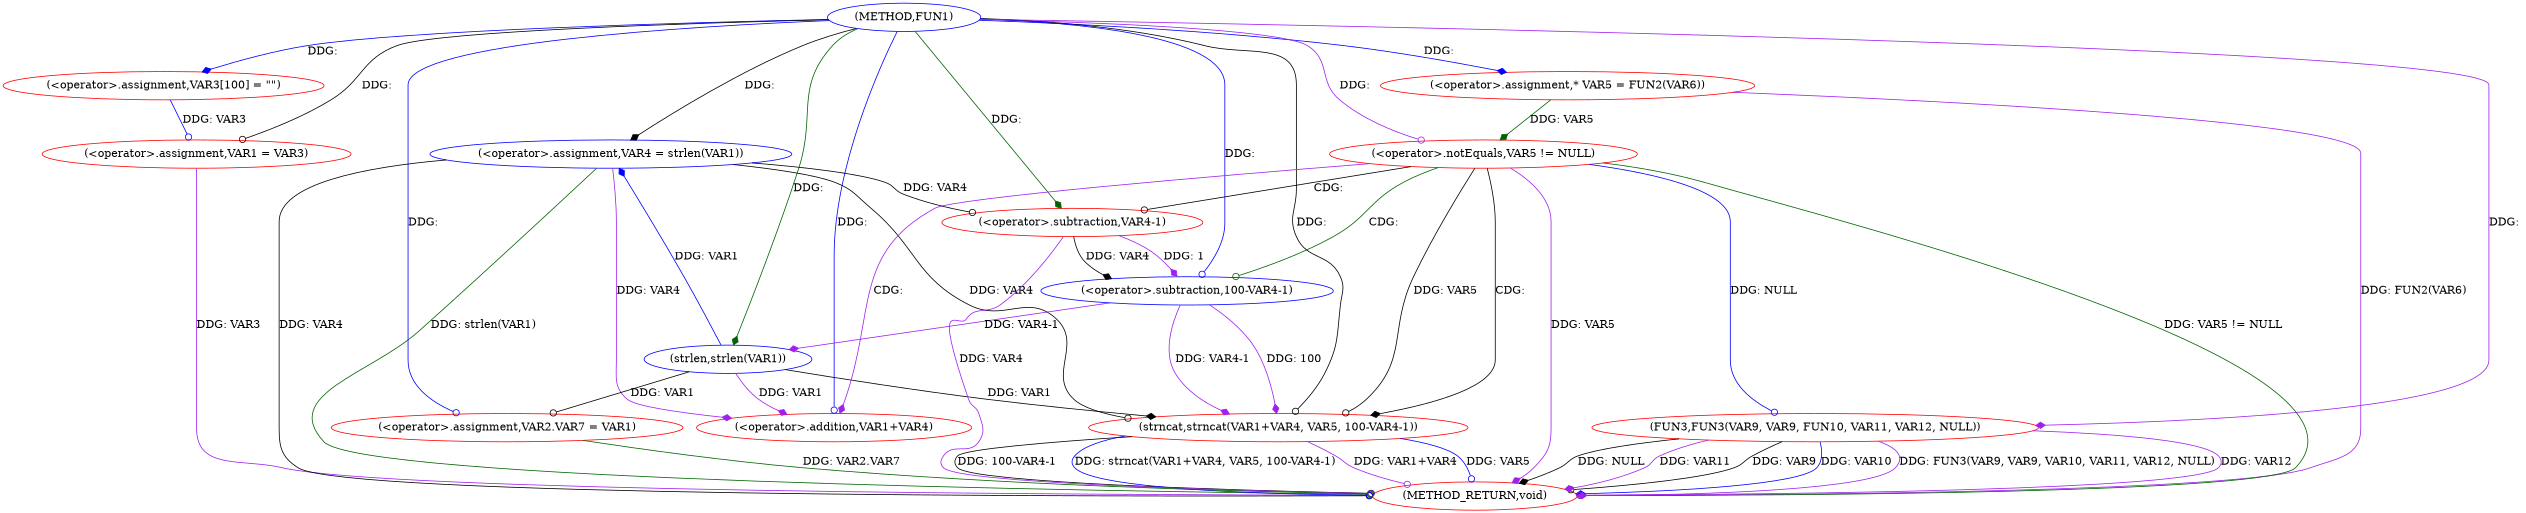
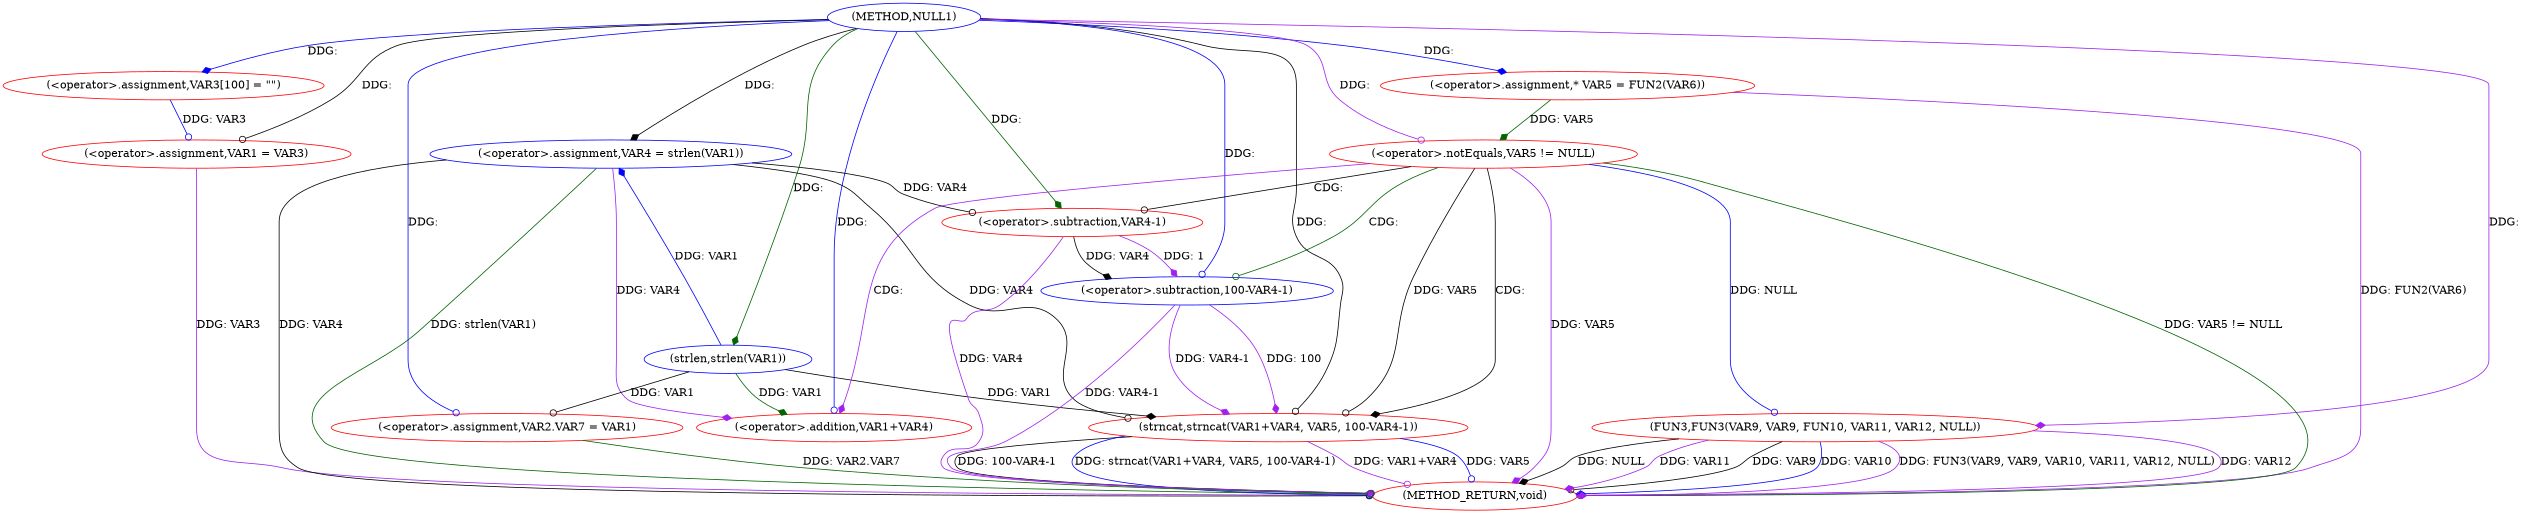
node "(METHOD,FUN1)": label "(METHOD,FUN1)" -> "(METHOD,NULL1)"
edge "(<operator>.subtraction,100-VAR4-1)" -> "(strlen,strlen(VAR1))": now "(<operator>.subtraction,100-VAR4-1)" -> "(METHOD_RETURN,void)"
edge "(strlen,strlen(VAR1))" -> "(<operator>.addition,VAR1+VAR4)": color purple -> darkgreen
